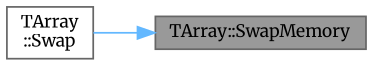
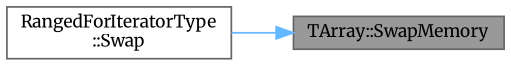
node "TArray ::Swap": label "TArray ::Swap" -> "RangedForIteratorType ::Swap"
